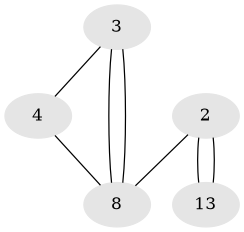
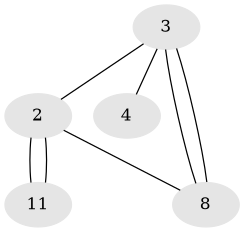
edge "3" -- "2": added
edge "4" -- "8": removed
node "13": label "13" -> "11"
